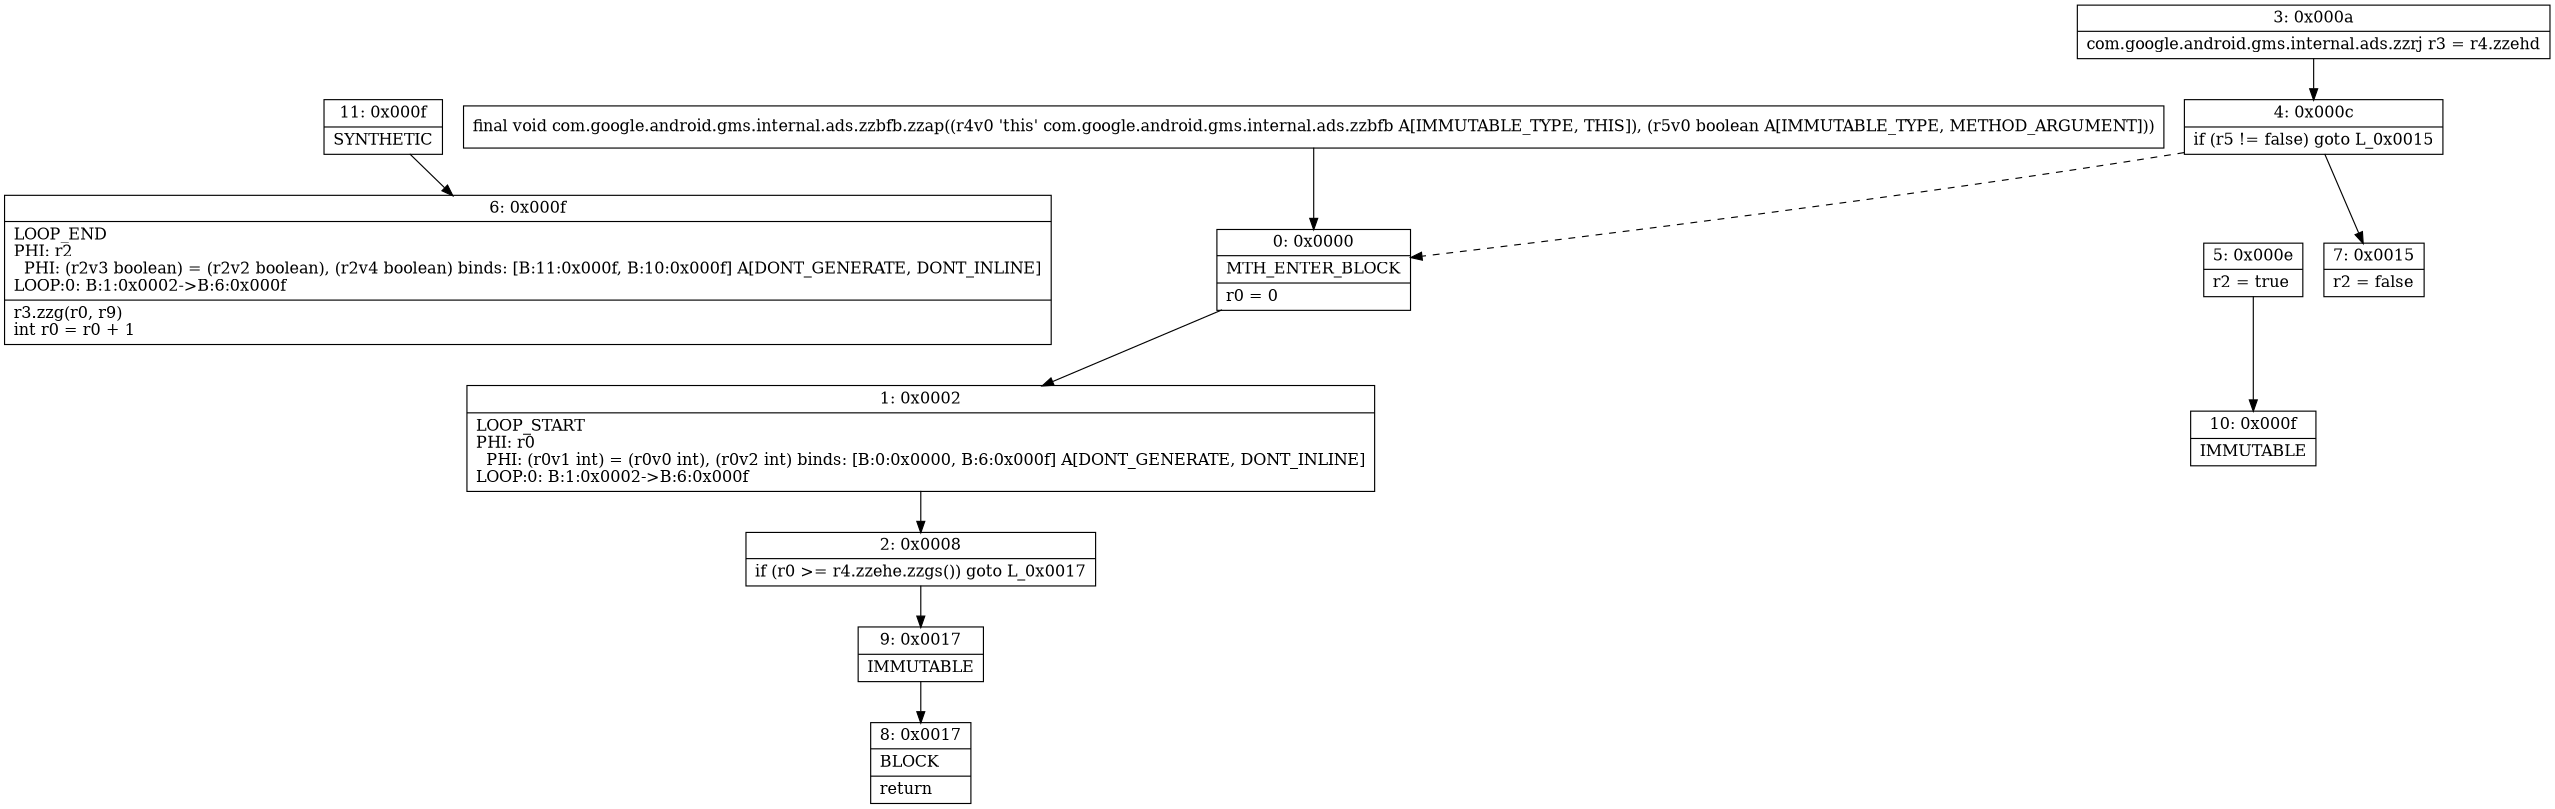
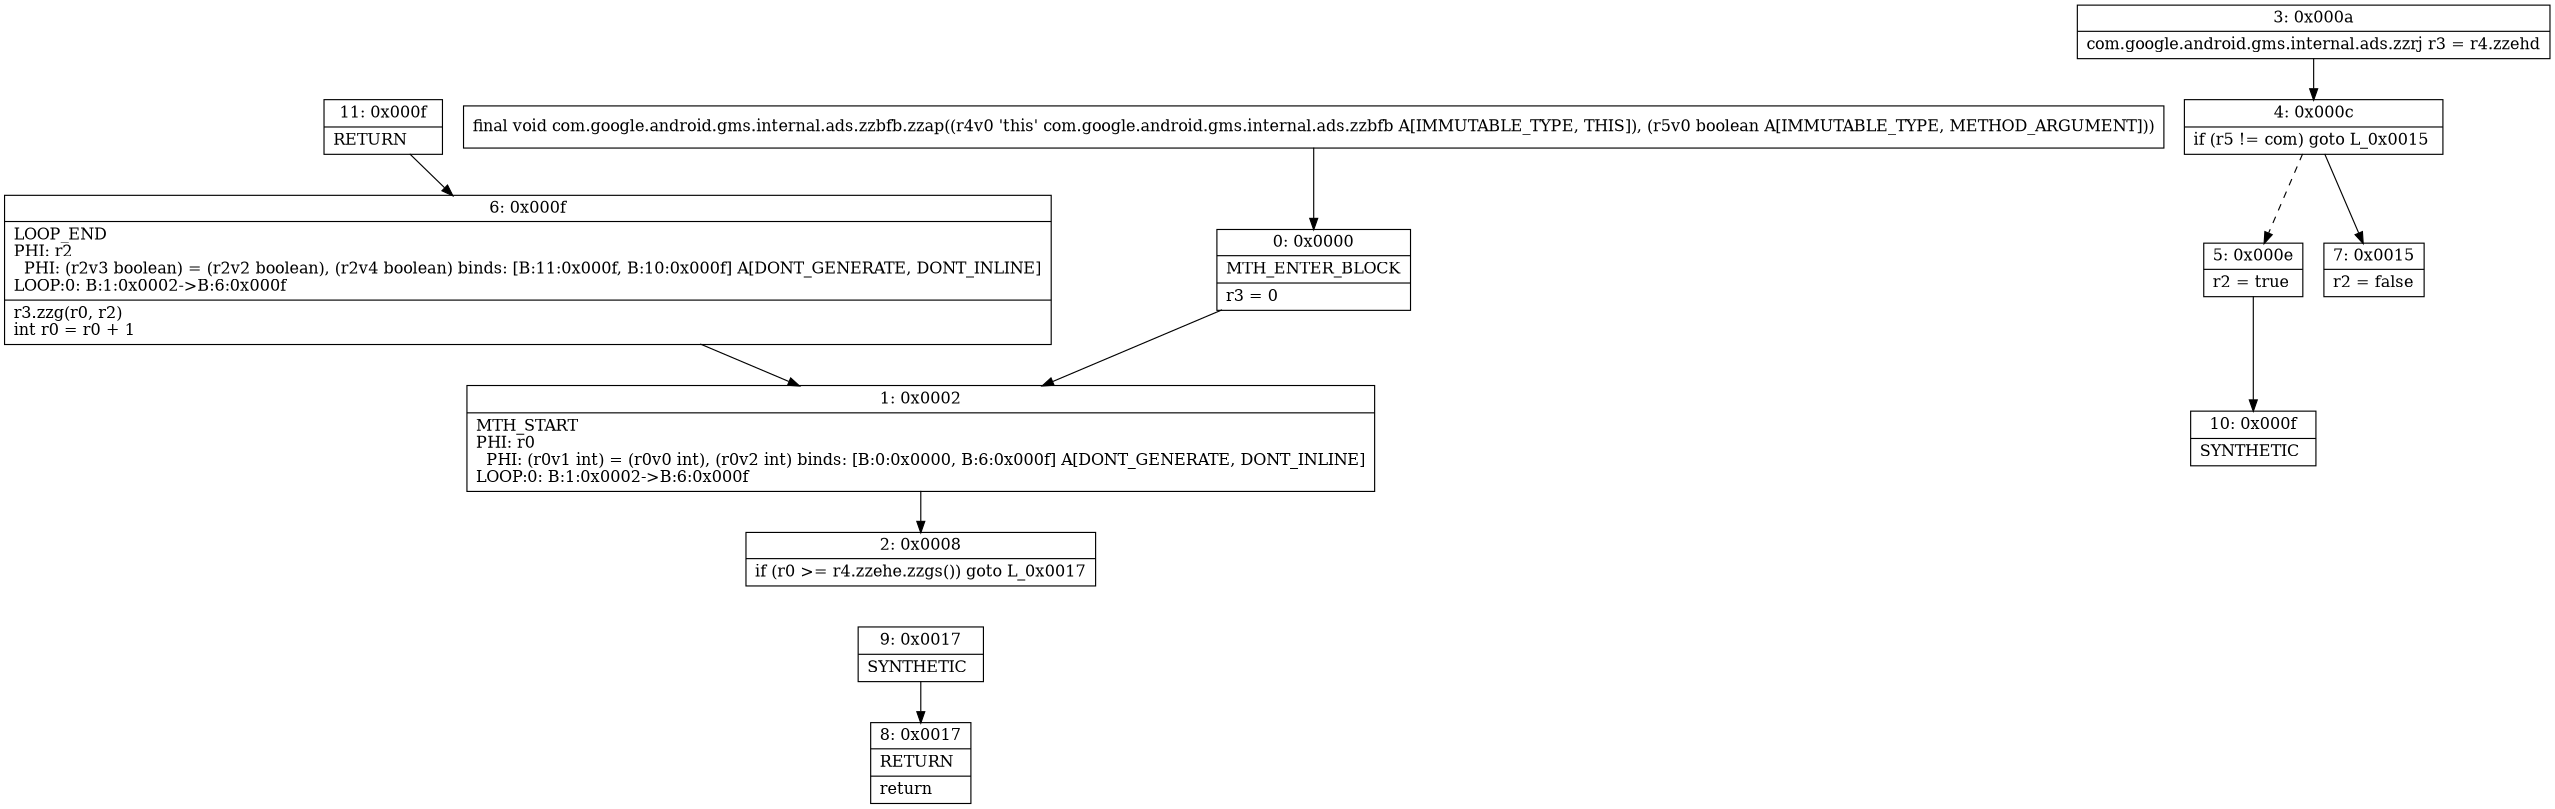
node "11: 0x000f": text "SYNTHETIC" -> "RETURN"
node "4: 0x000c": text "if (r5 != false) goto L_0x0015" -> "if (r5 != com) goto L_0x0015"
edge "4: 0x000c" -> "0: 0x0000": now "4: 0x000c" -> "5: 0x000e"
node "0: 0x0000": text "r0 = 0" -> "r3 = 0"
node "6: 0x000f": text "r3.zzg(r0, r9)" -> "r3.zzg(r0, r2)"
edge "6: 0x000f" -> "1: 0x0002": added
node "1: 0x0002": text "LOOP_START" -> "MTH_START"
node "10: 0x000f": text "IMMUTABLE" -> "SYNTHETIC"
edge "2: 0x0008" -> "9: 0x0017": removed
node "9: 0x0017": text "IMMUTABLE" -> "SYNTHETIC"
node "8: 0x0017": text "BLOCK" -> "RETURN"
